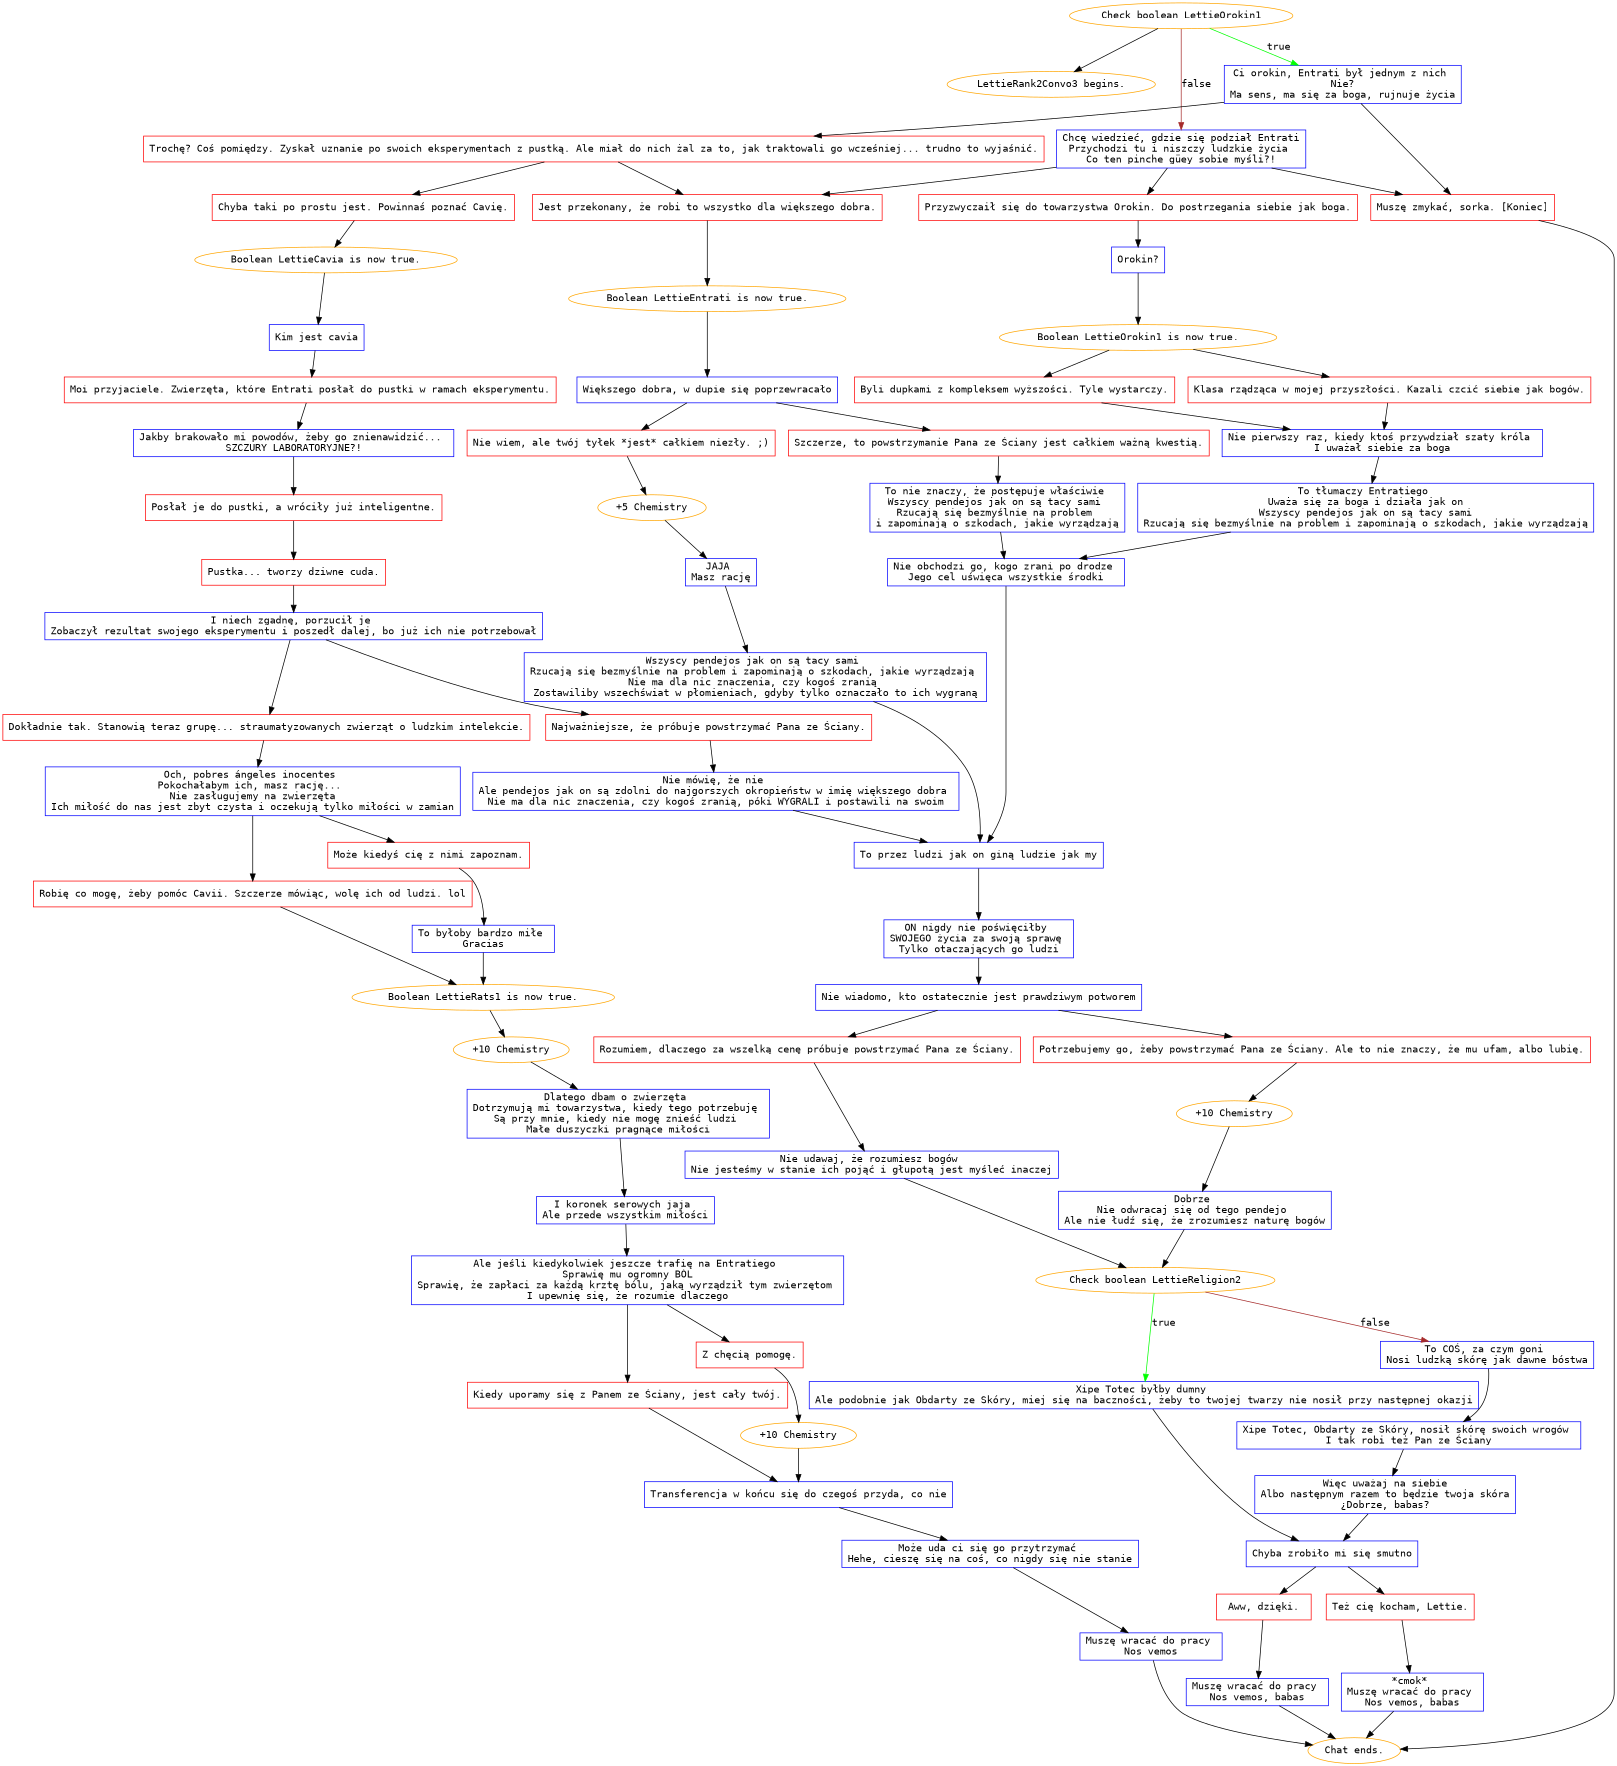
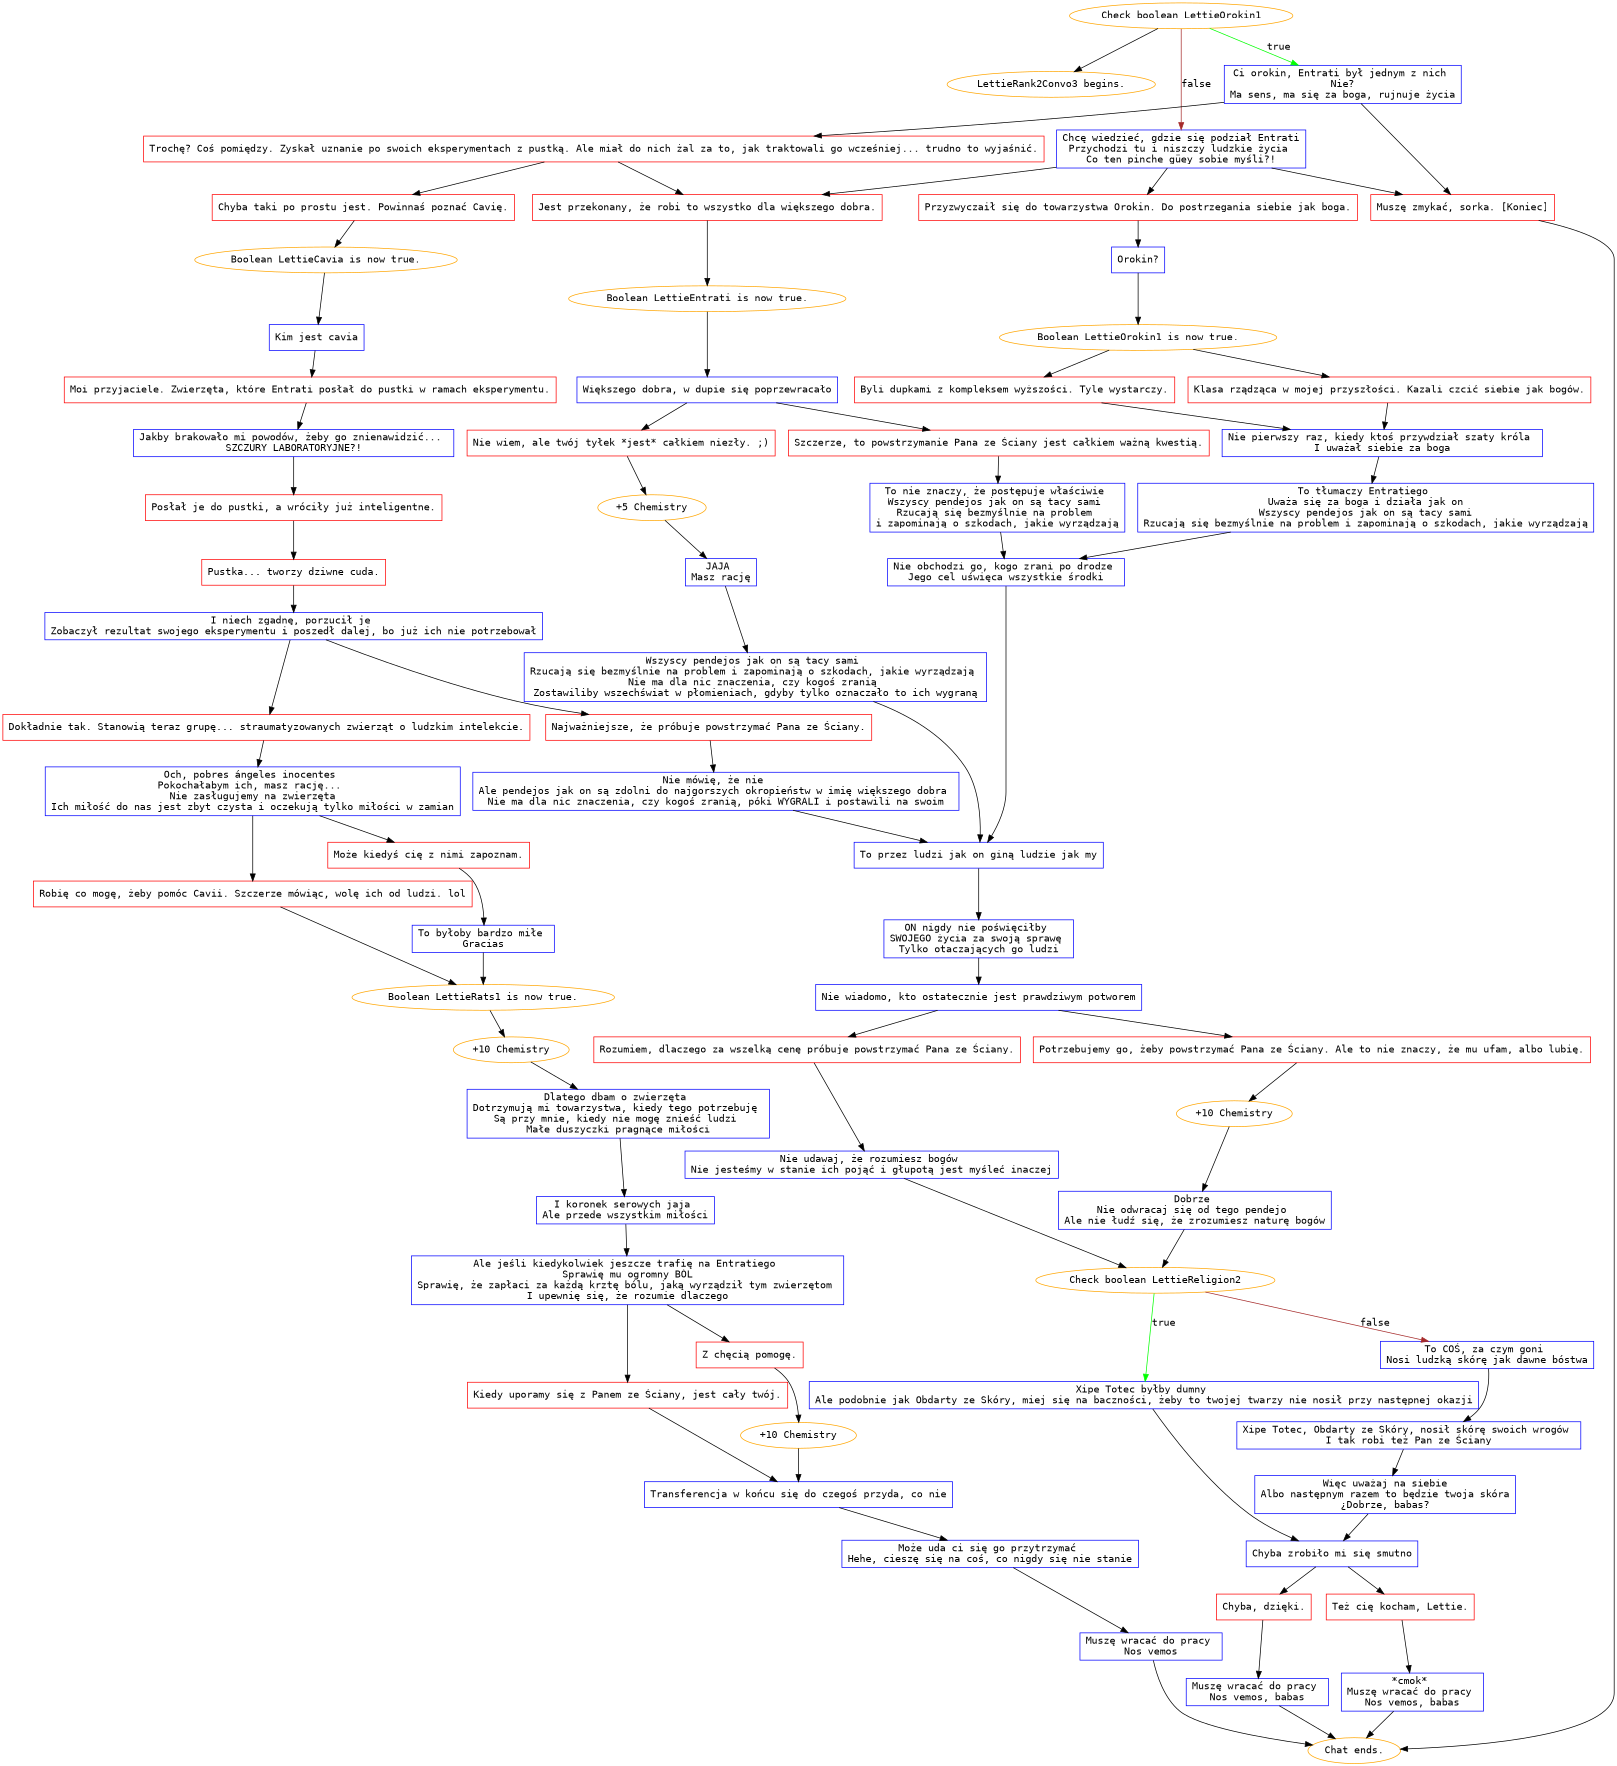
node "Aww, dzięki.": label "Aww, dzięki." -> "Chyba, dzięki."
